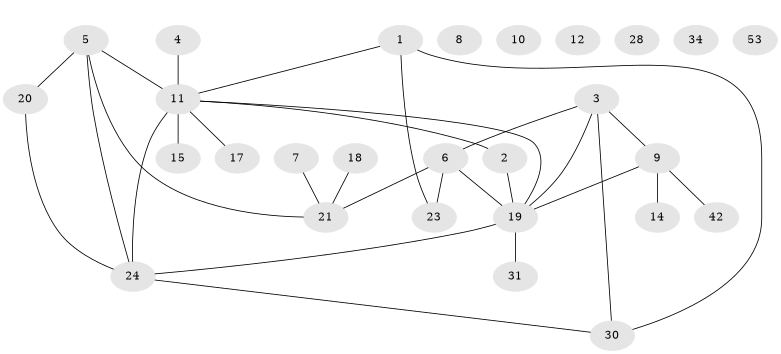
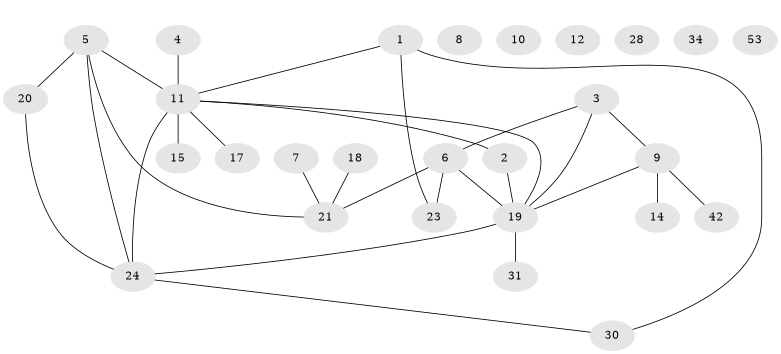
edge "3" -- "30": removed
